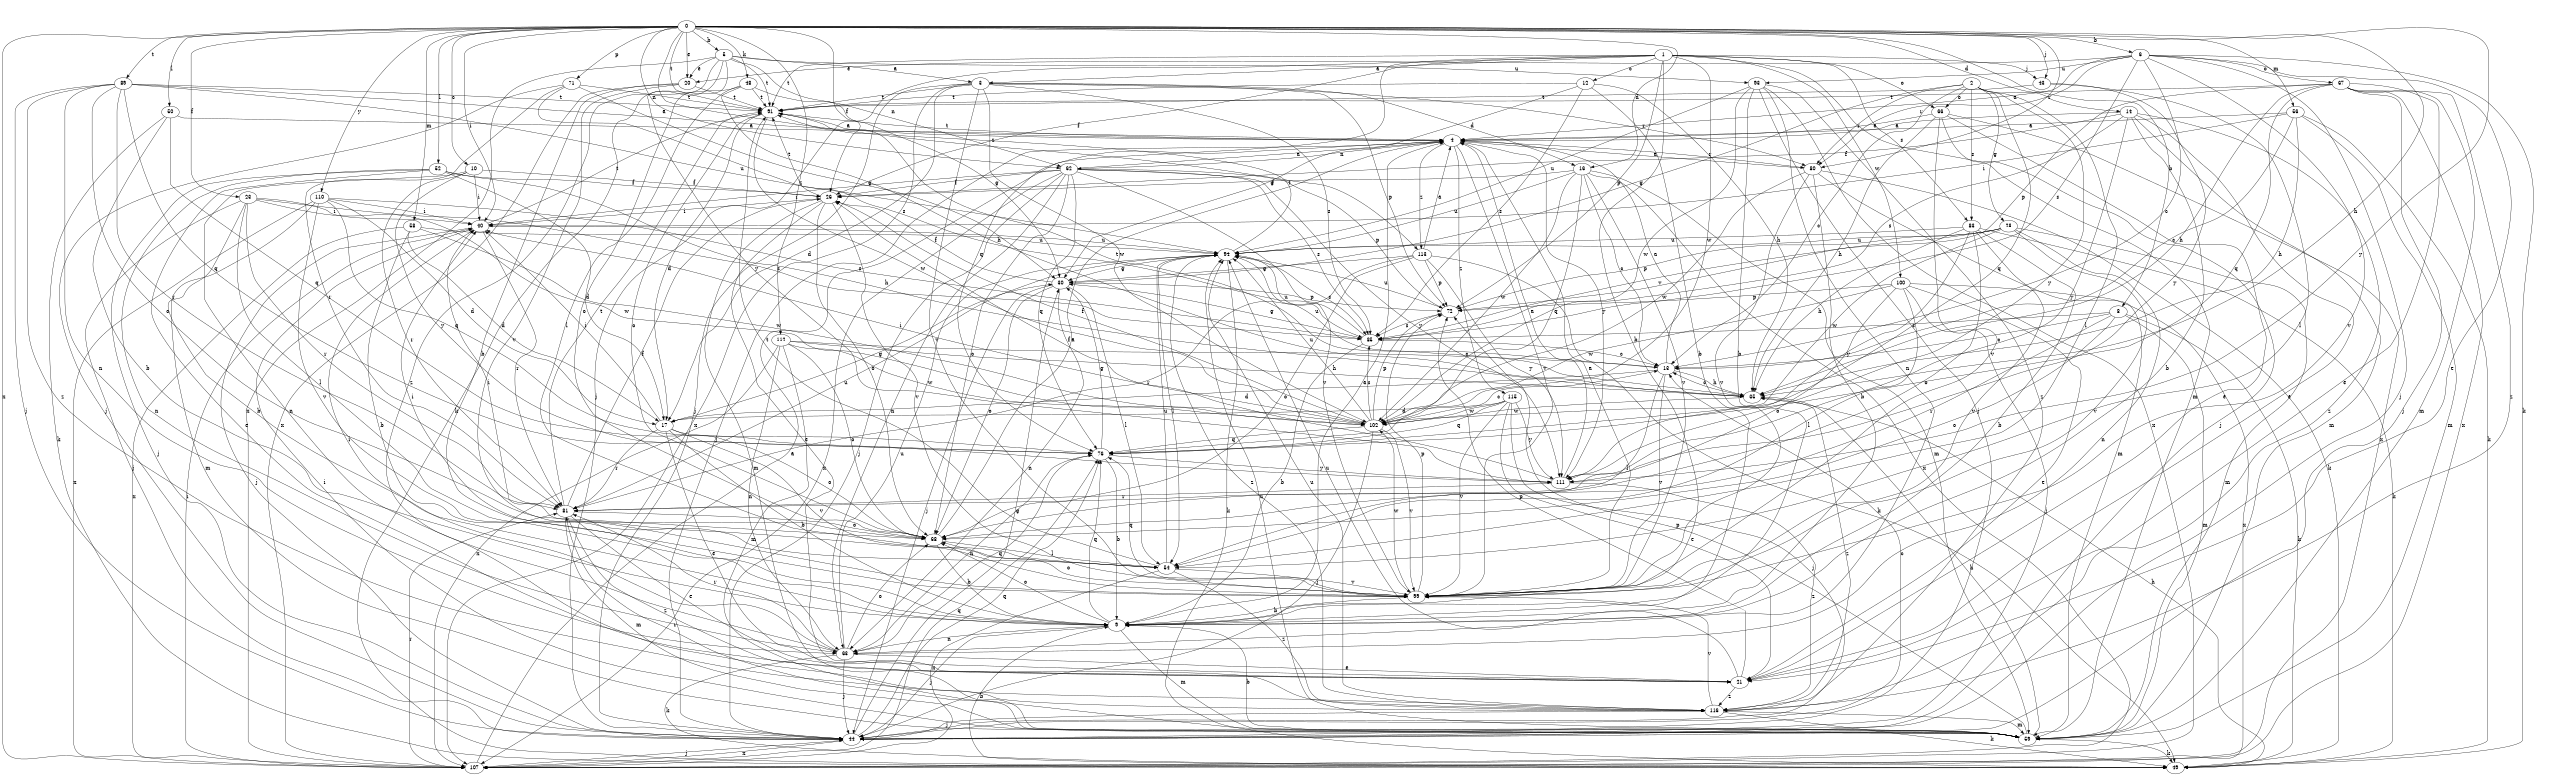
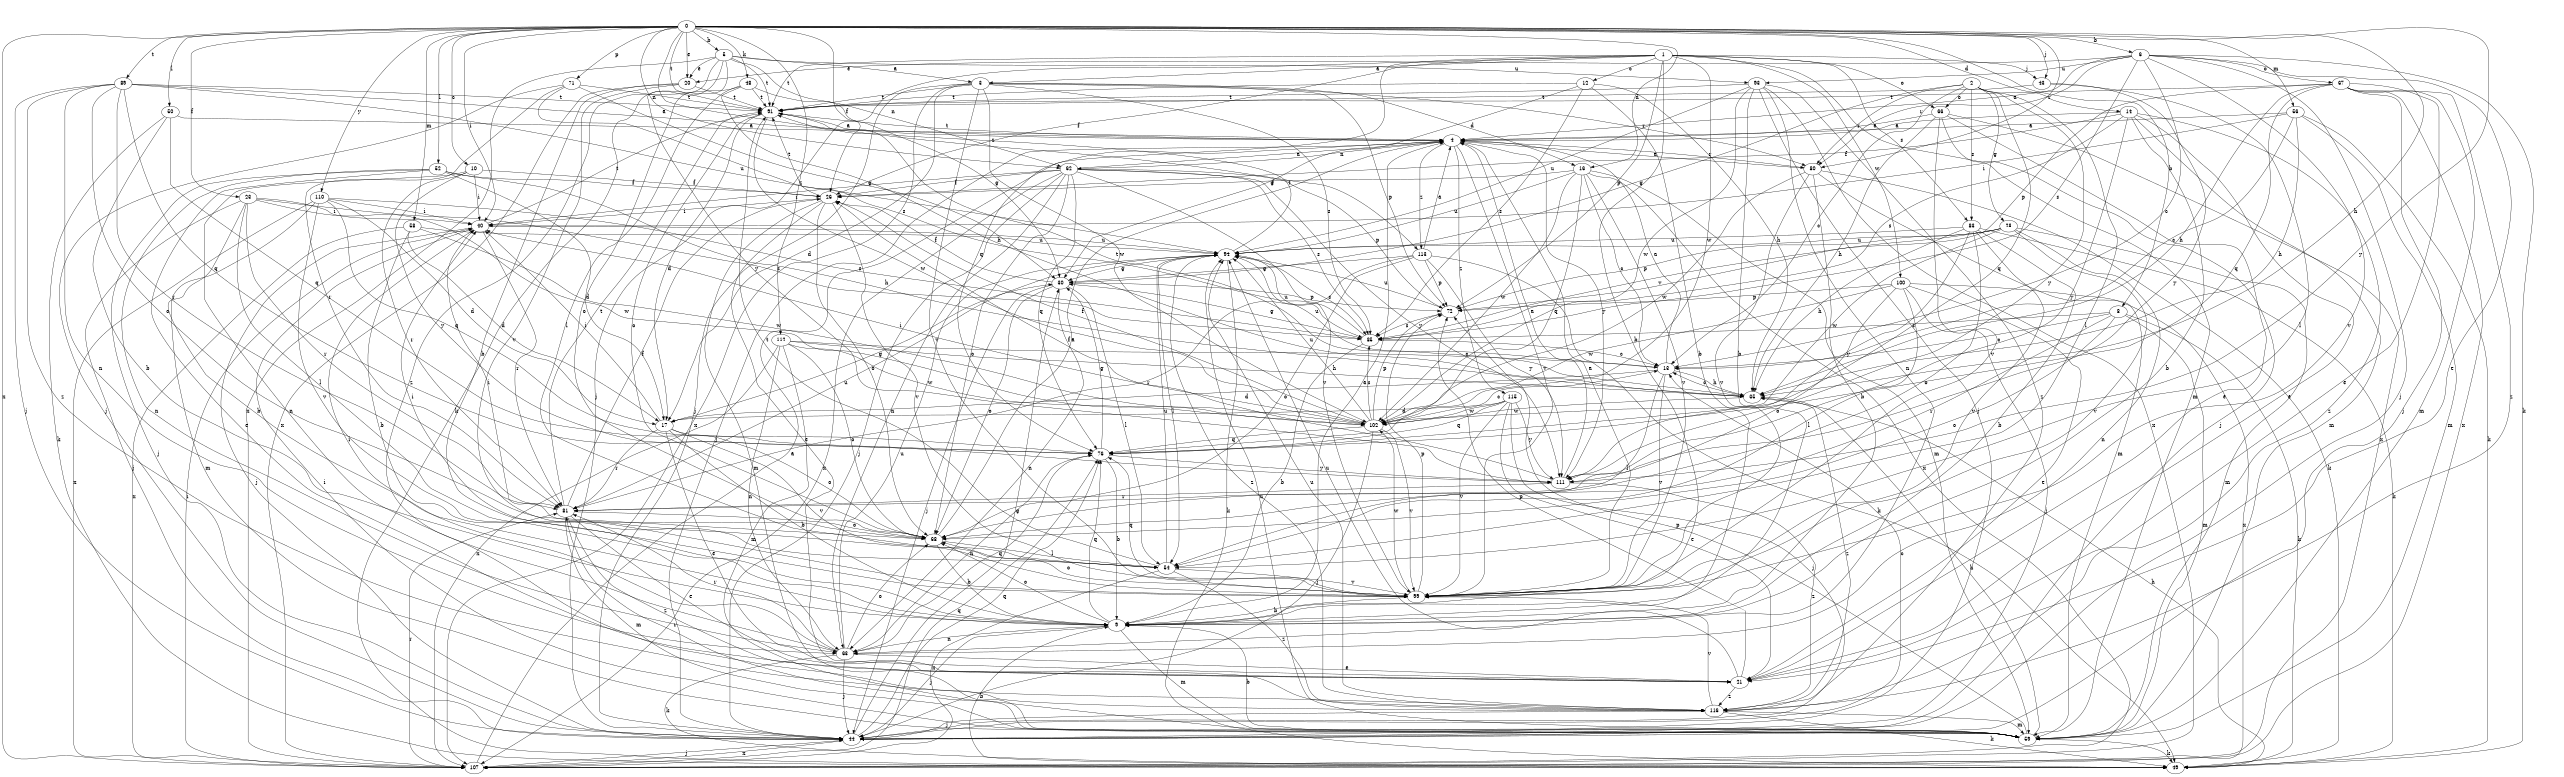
edge "93" -> "91": added, label "t"
